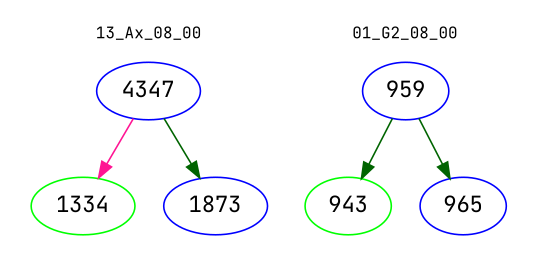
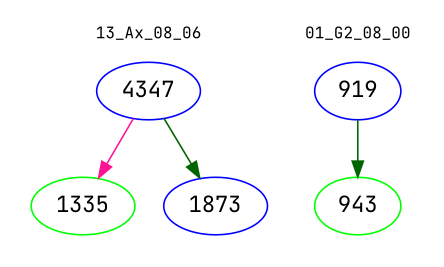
cluster "13_Ax_08_00": label "13_Ax_08_00" -> "13_Ax_08_06"
node "959": label "959" -> "919"
node "1334": label "1334" -> "1335"
node "965": removed
